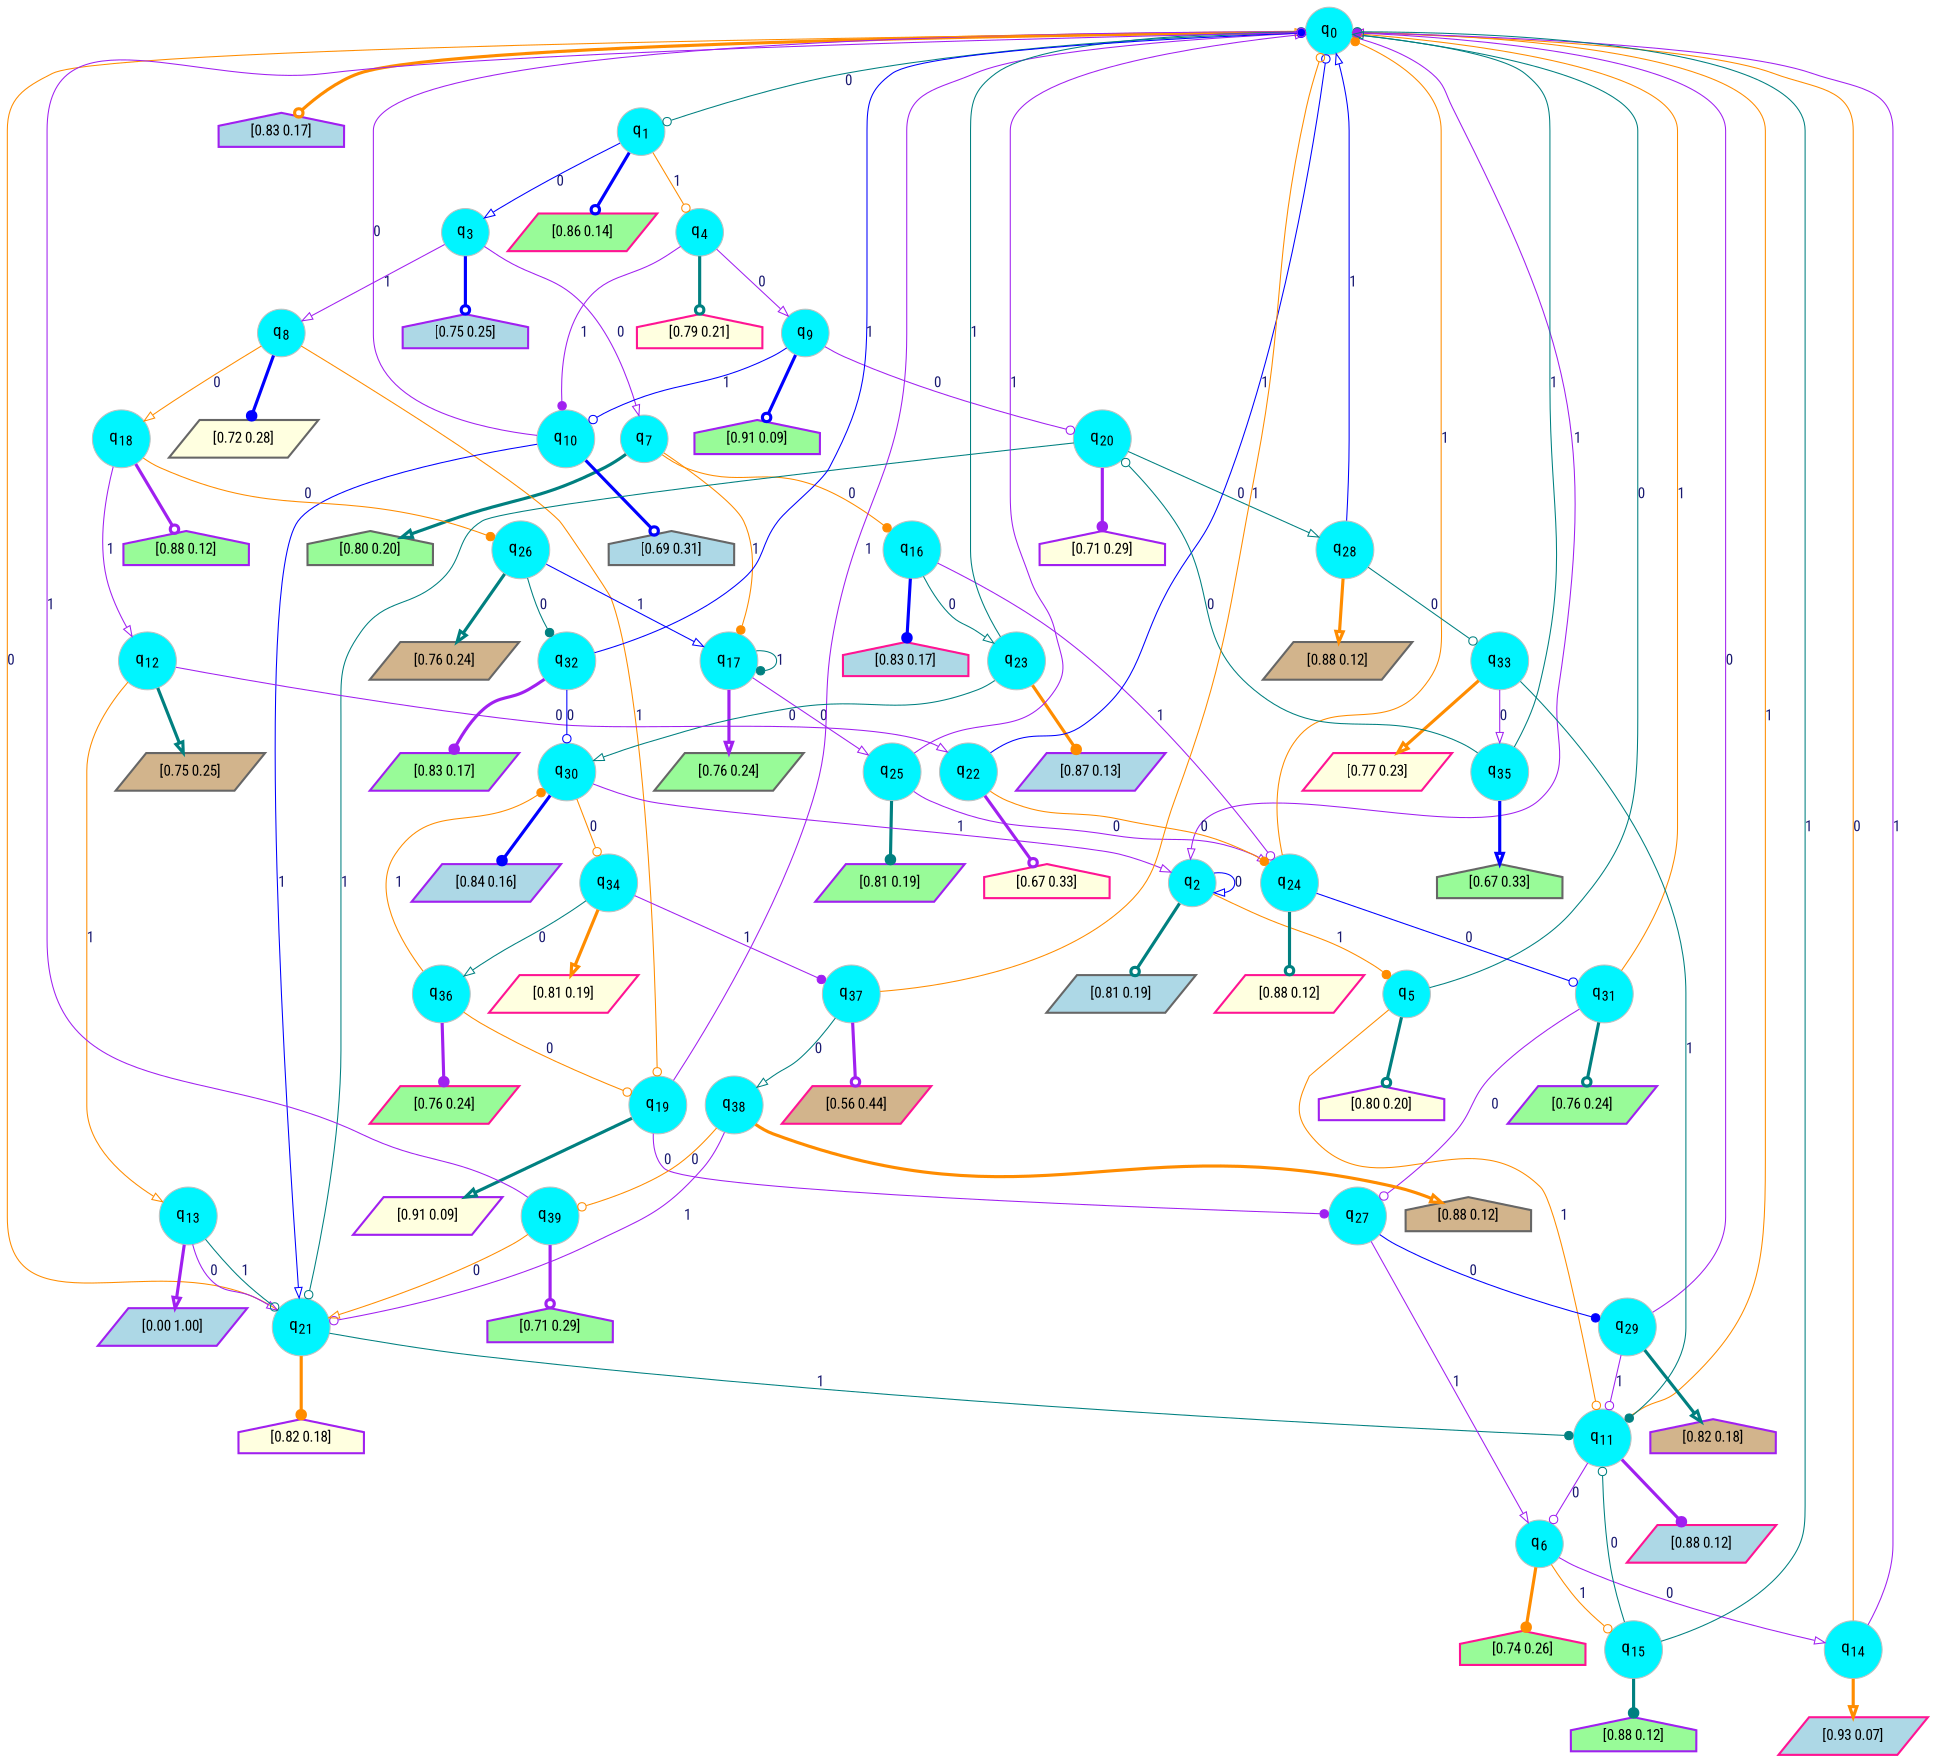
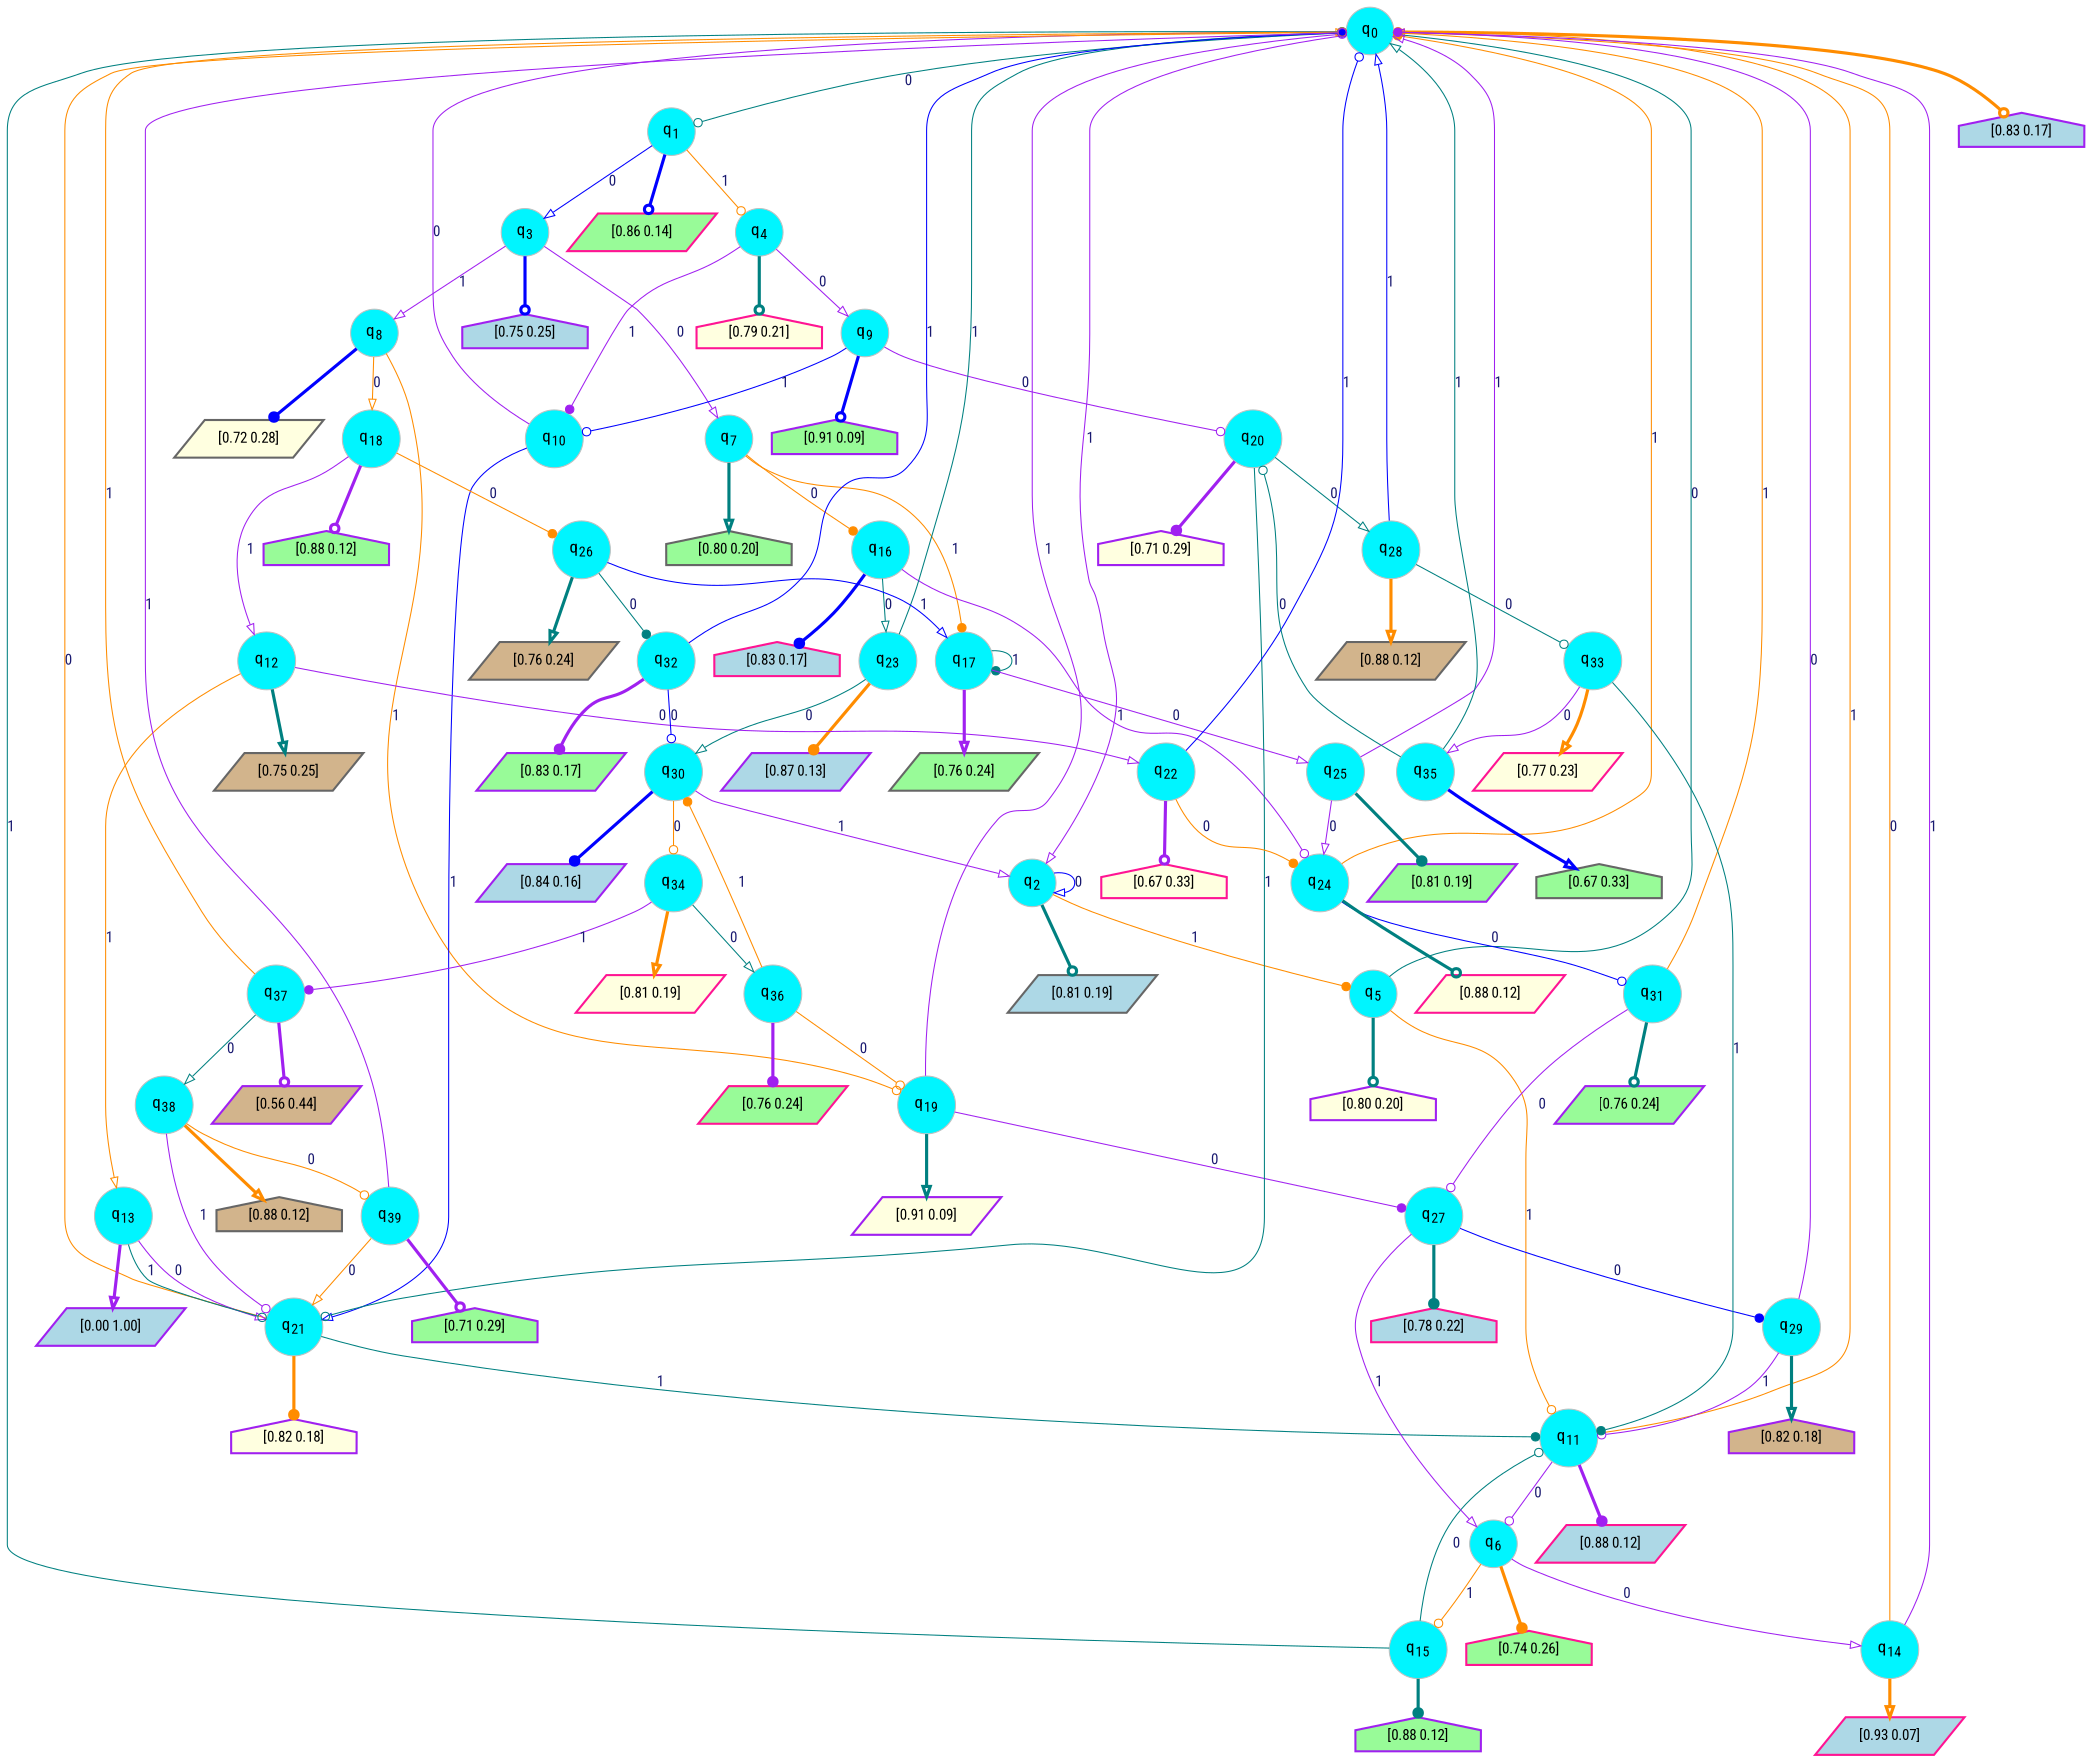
node "[0.69 0.31]": removed
node "[0.56 0.44]": color deeppink -> purple
node "[0.78 0.22]": added
